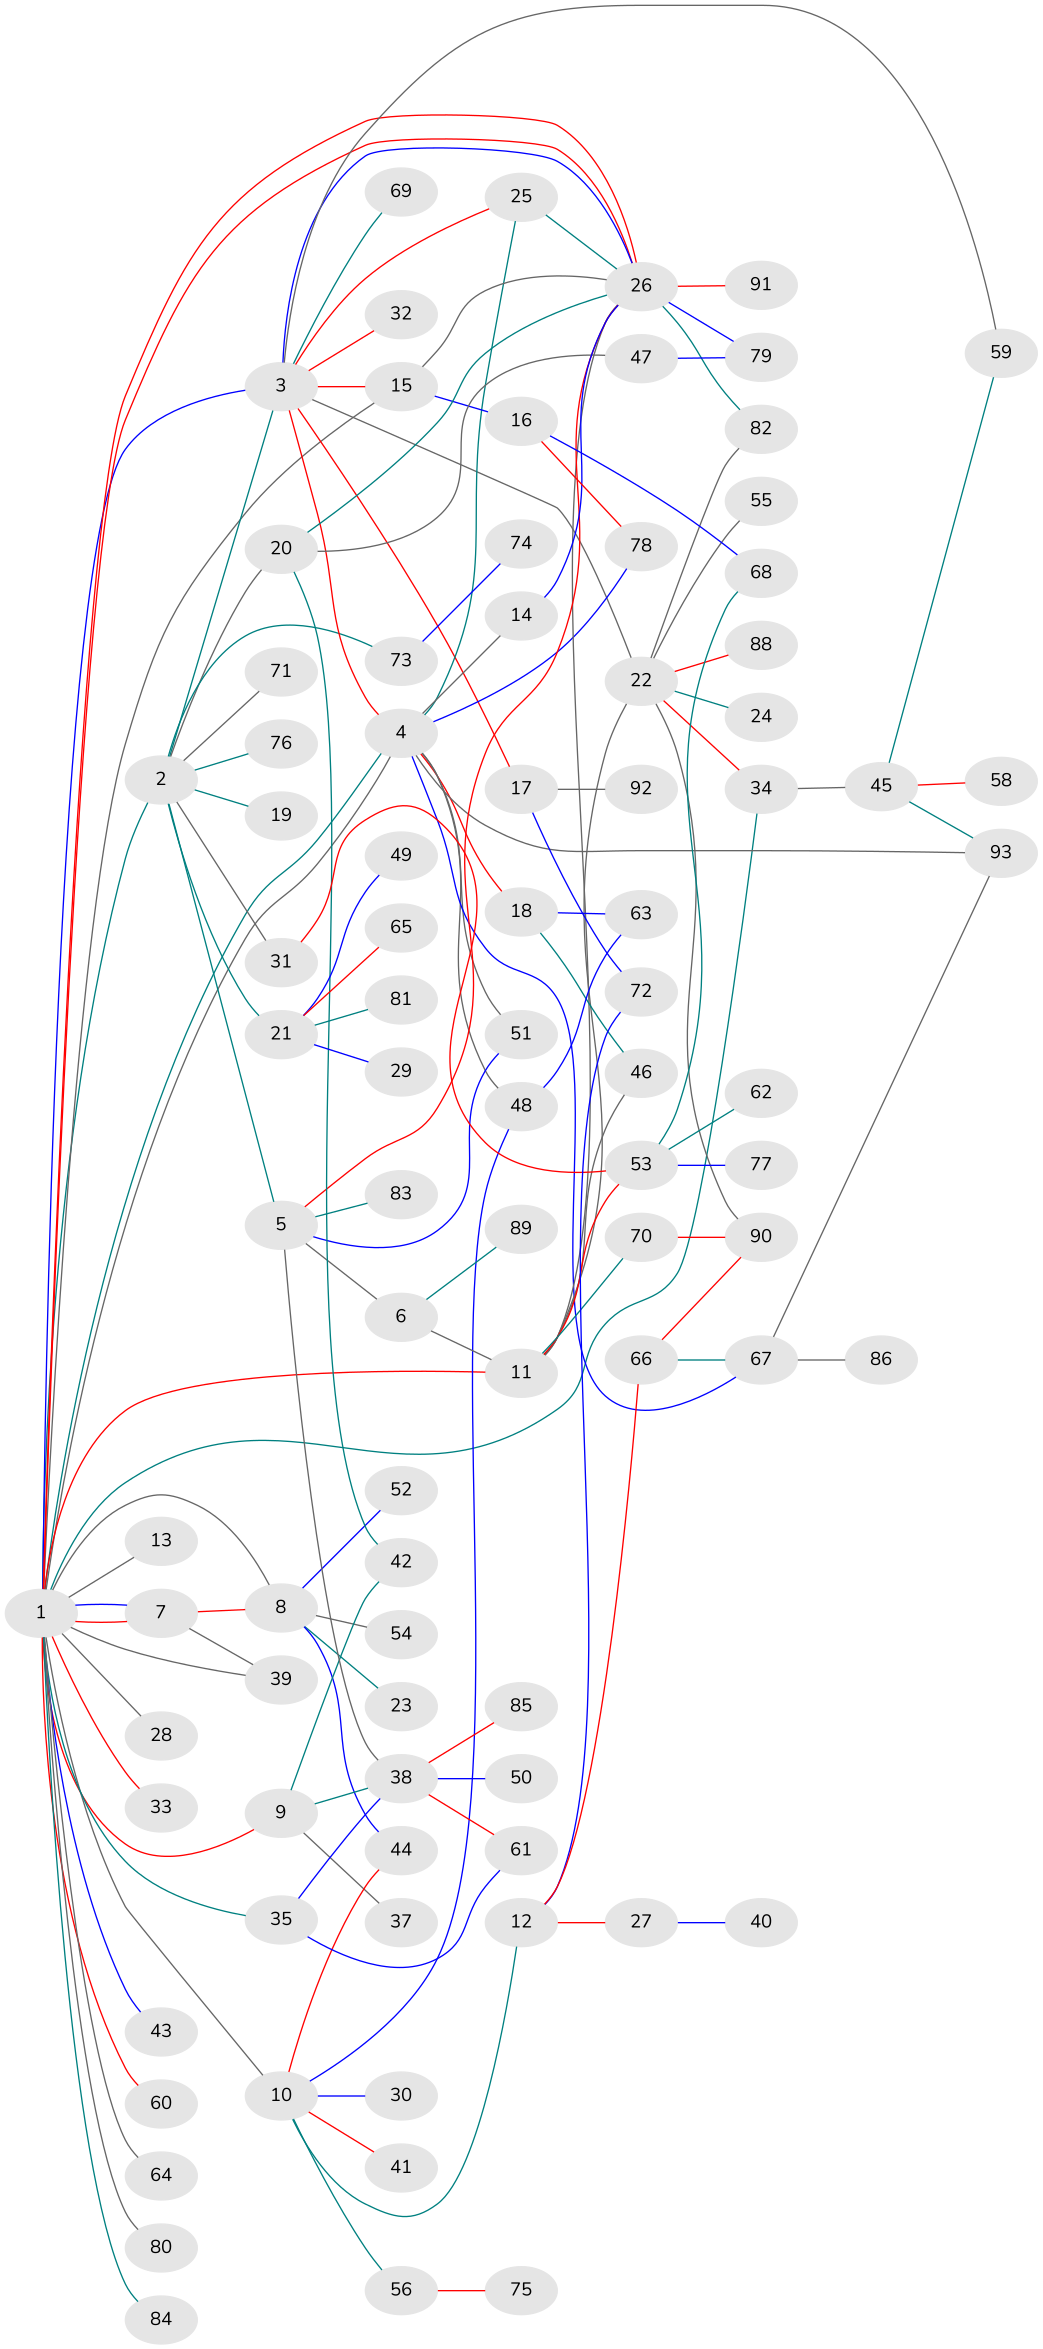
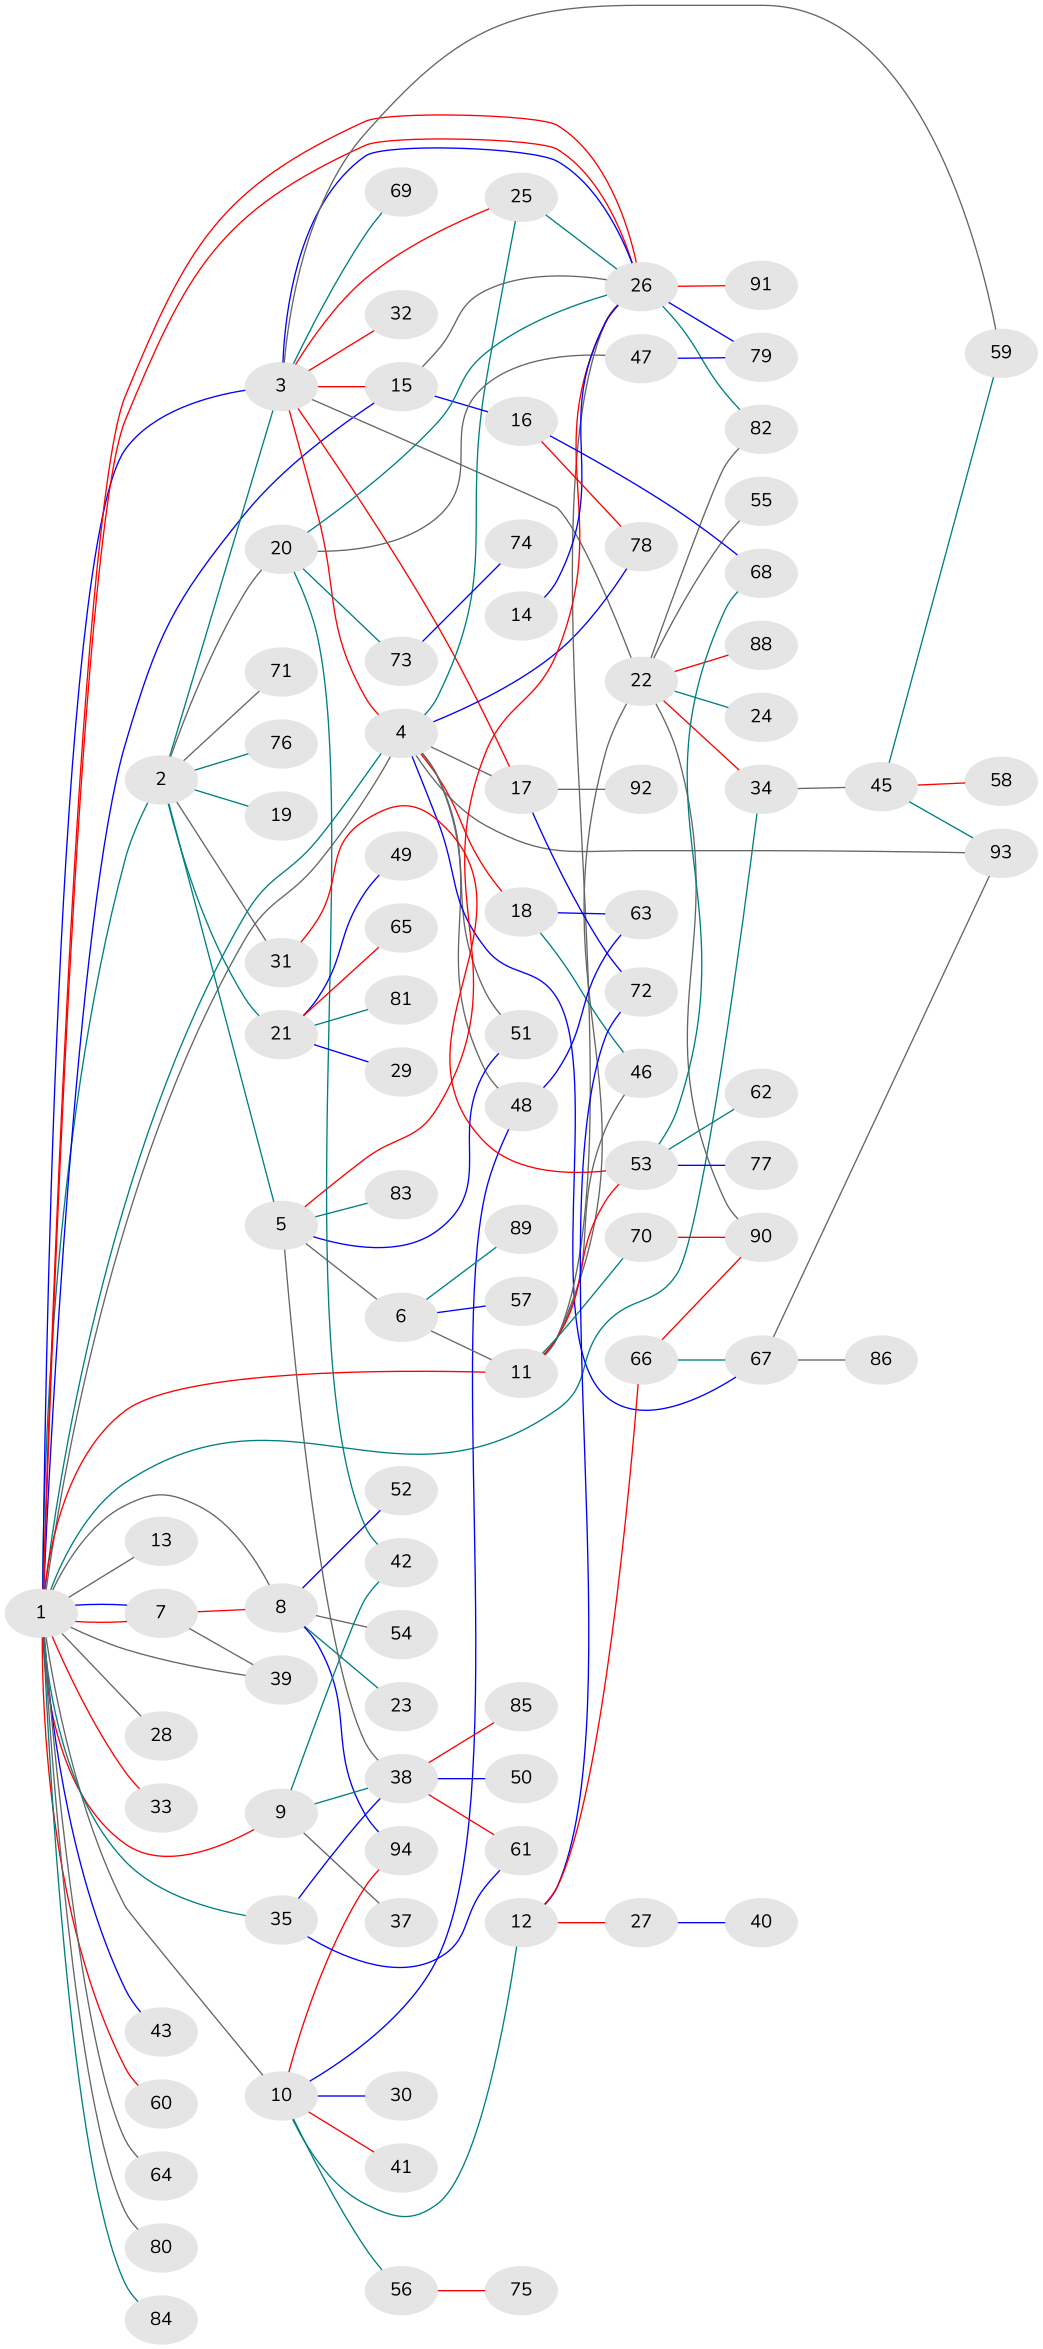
edge "73" -- "2": now "73" -- "20"
edge "14" -- "4": now "17" -- "4"
edge "15" -- "1": color gray40 -> blue
node "57": added
node "44": label "44" -> "94"
